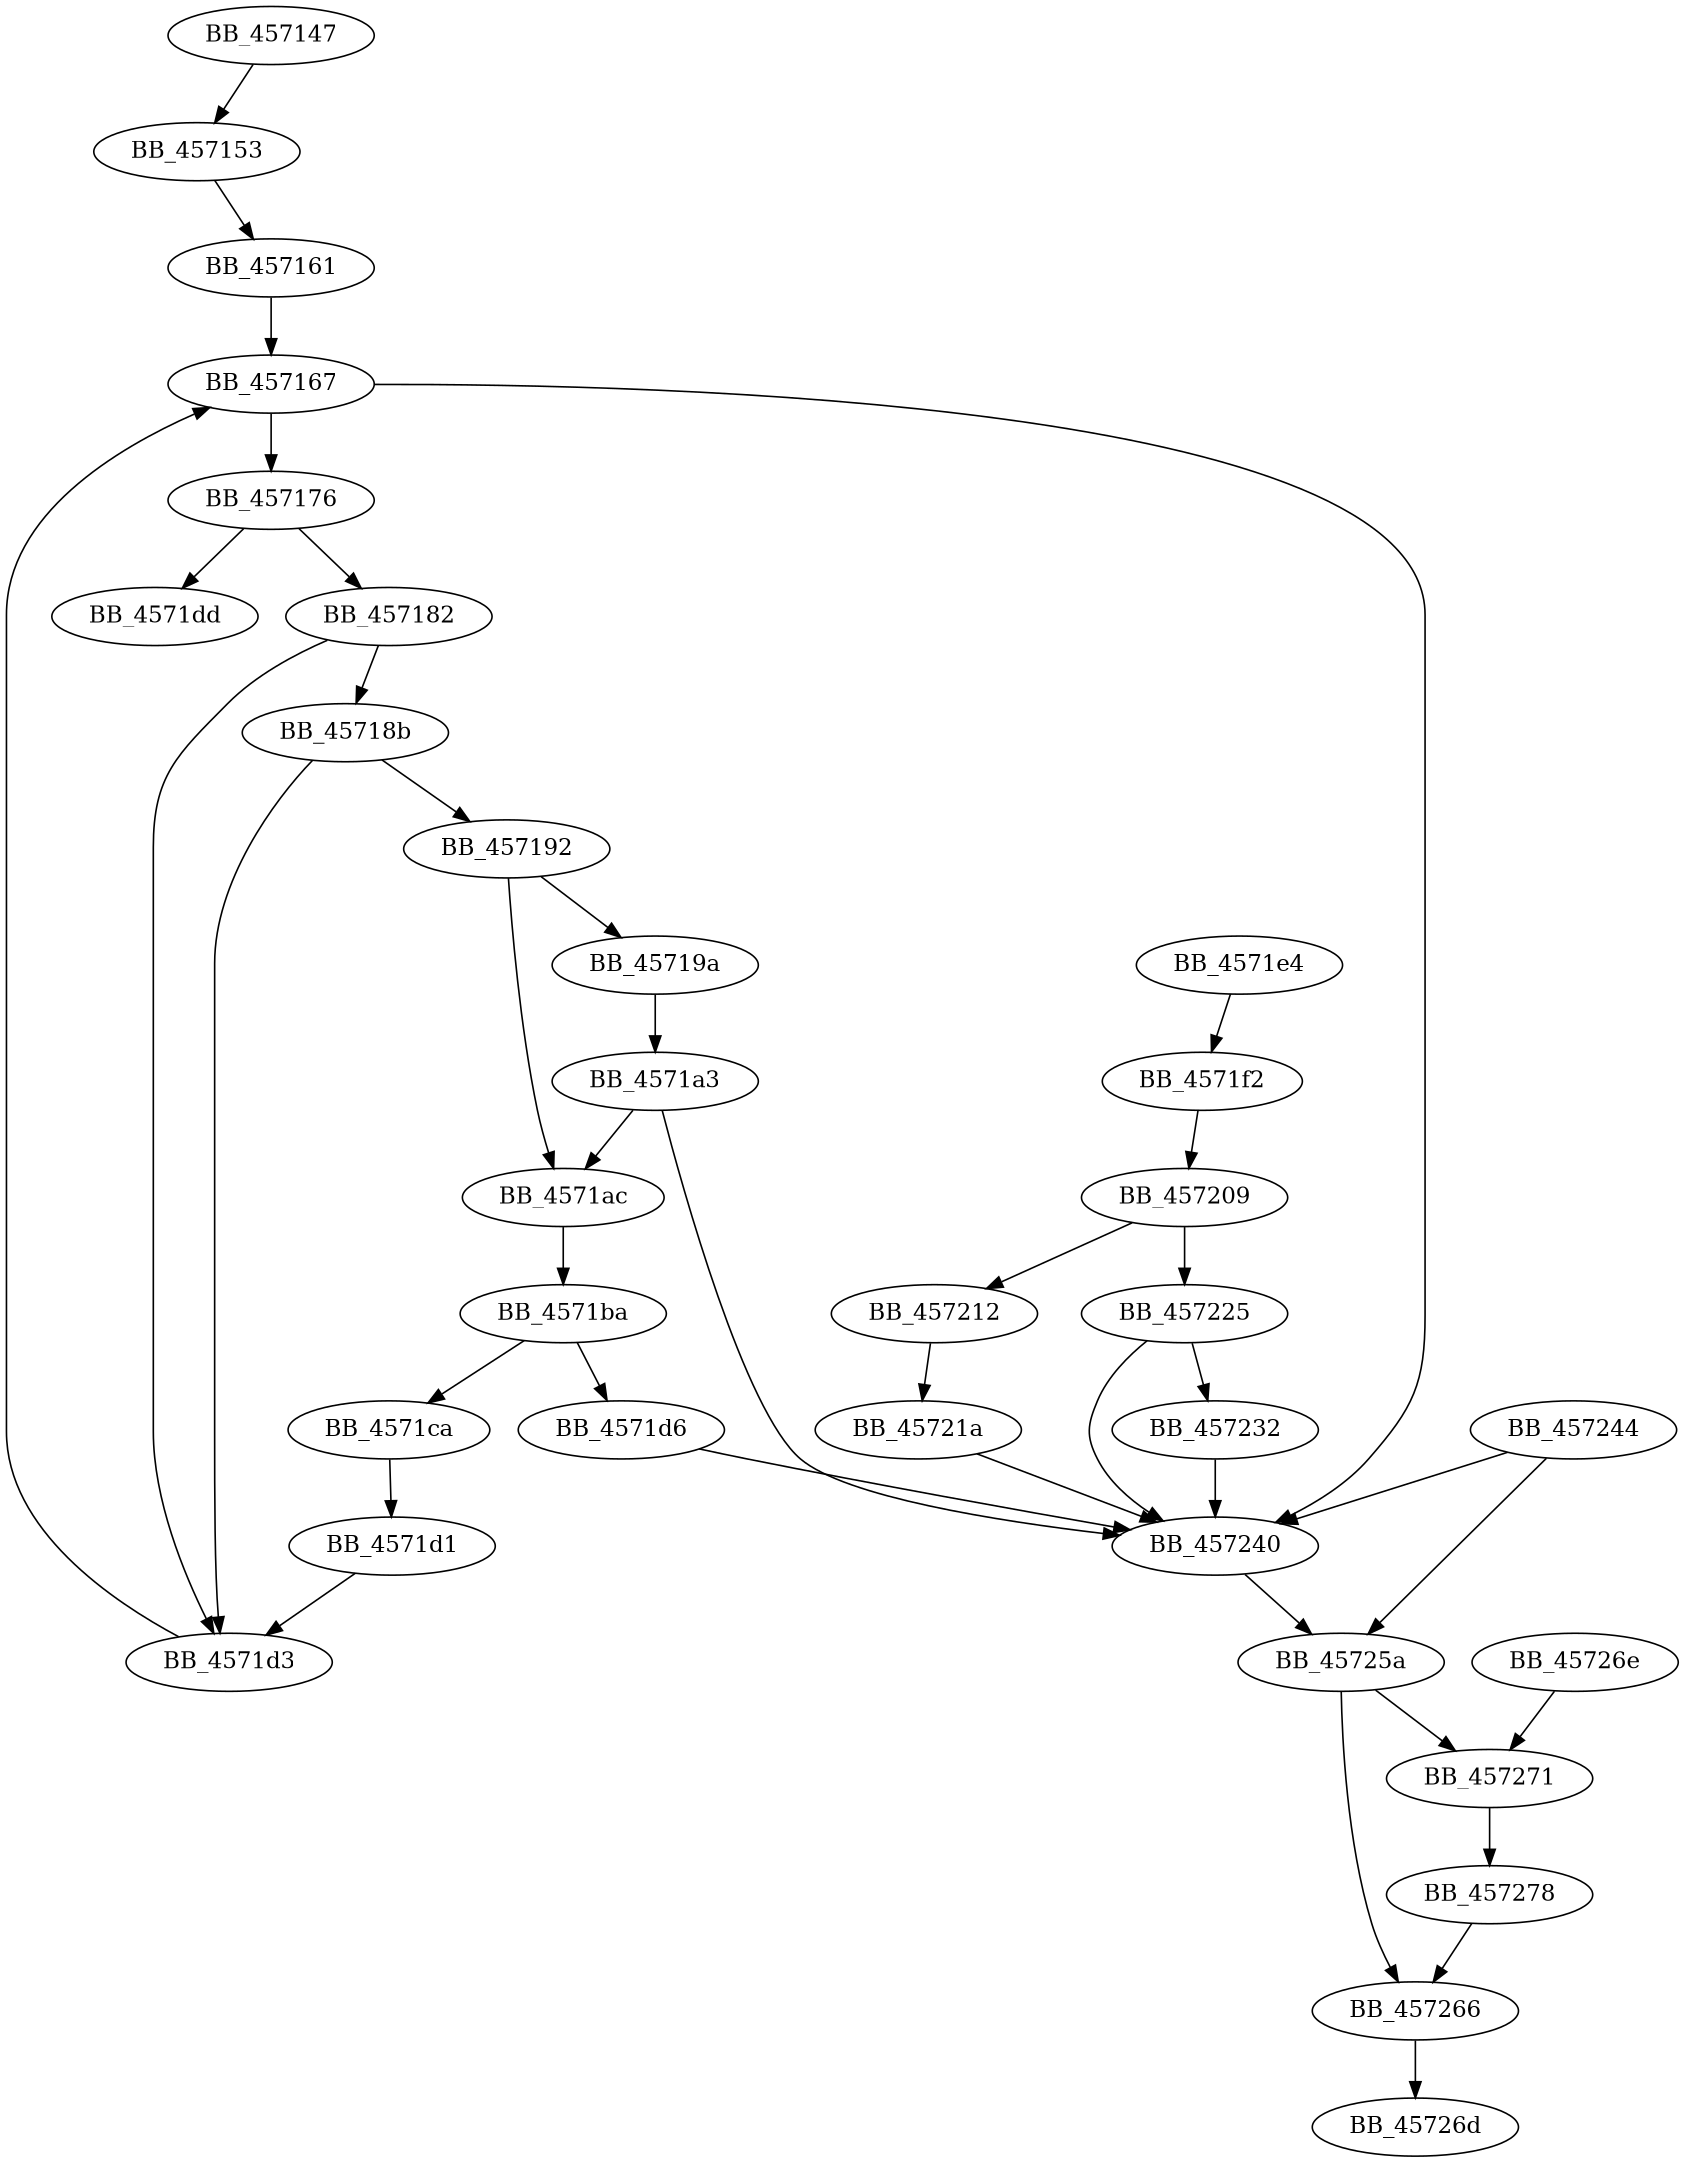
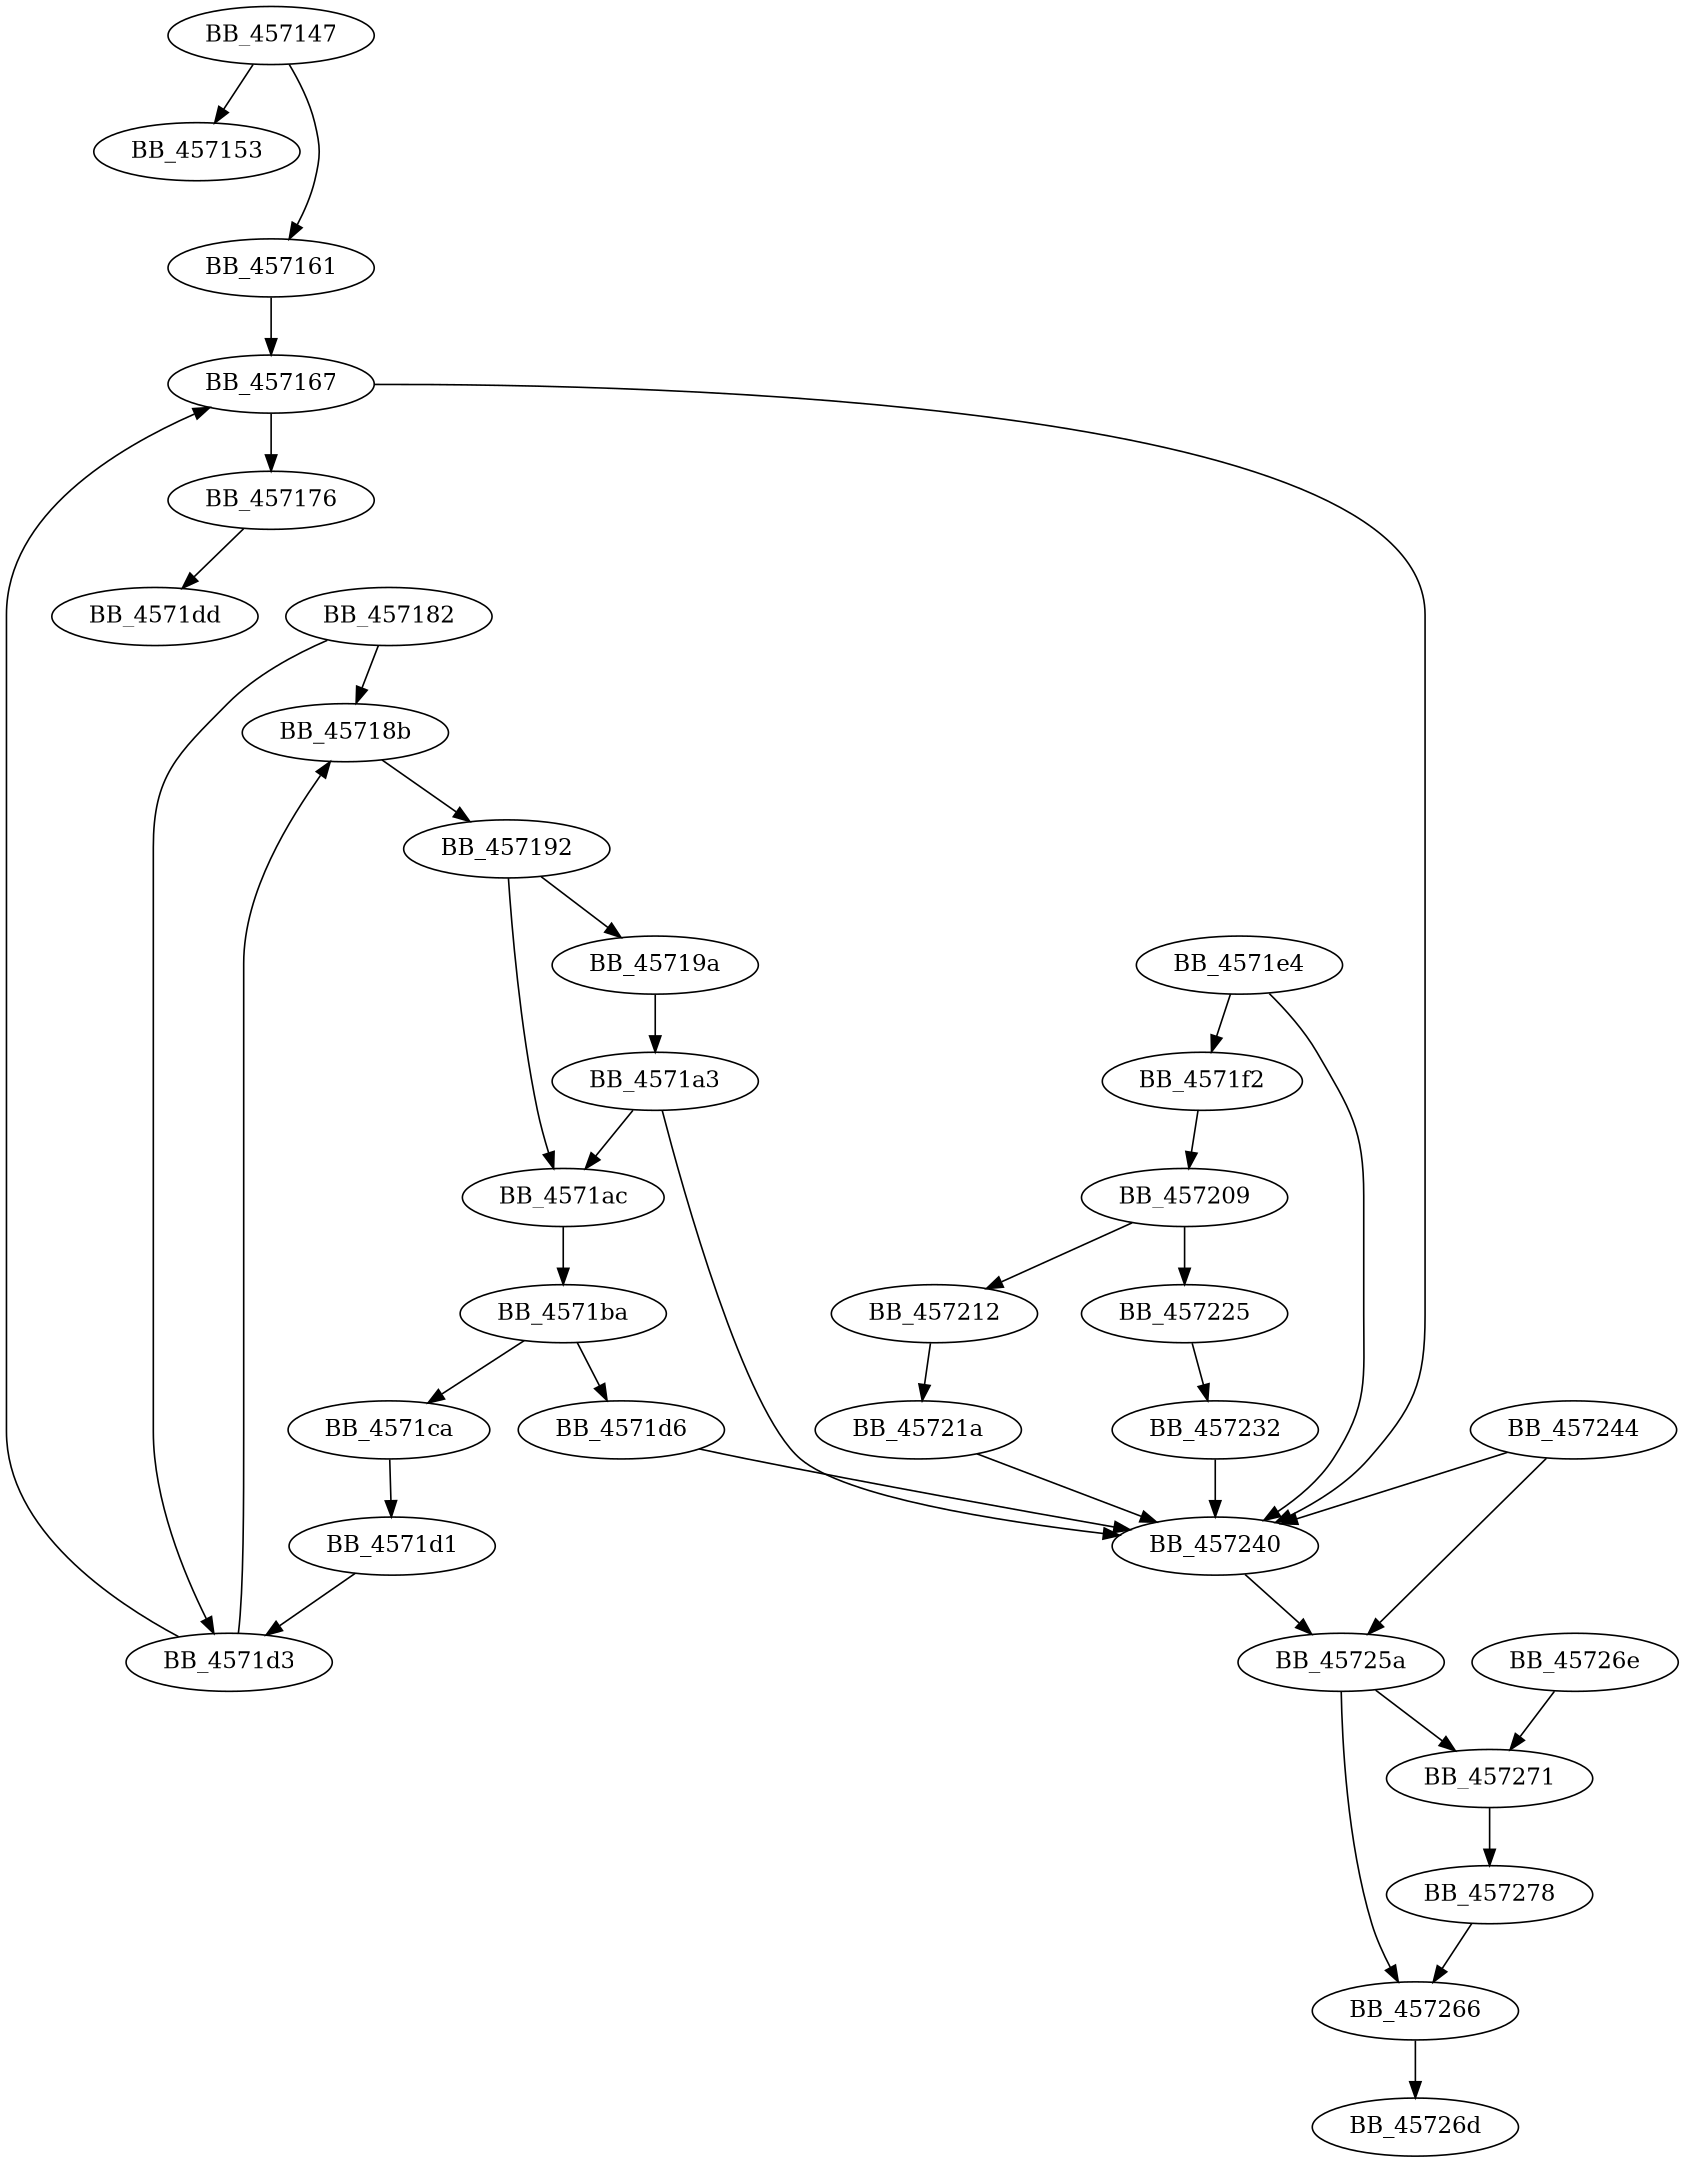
edge "BB_457153" -> "BB_457161": now "BB_457147" -> "BB_457161"
edge "BB_457176" -> "BB_457182": removed
edge "BB_45718b" -> "BB_4571d3": reversed
edge "BB_457225" -> "BB_457240": now "BB_4571e4" -> "BB_457240"
